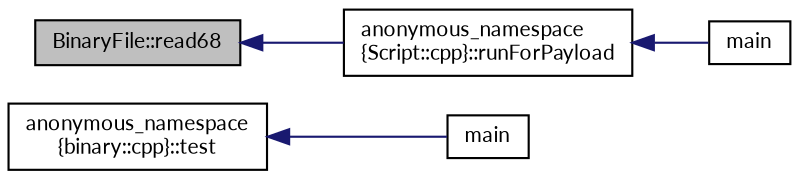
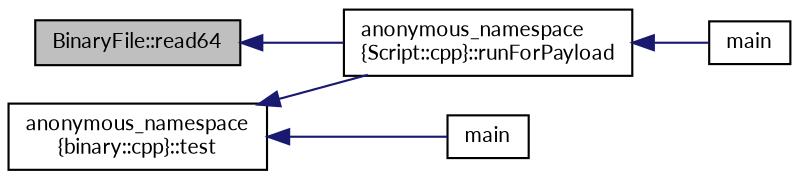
node "BinaryFile::read68": label "BinaryFile::read68" -> "BinaryFile::read64"
edge "anonymous_namespace {Script::cpp}::runForPayload" -> "anonymous_namespace {binary::cpp}::test": added
